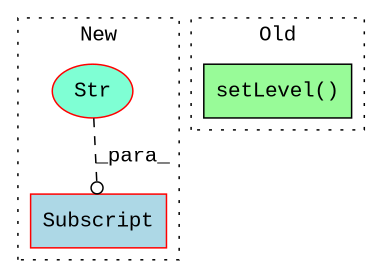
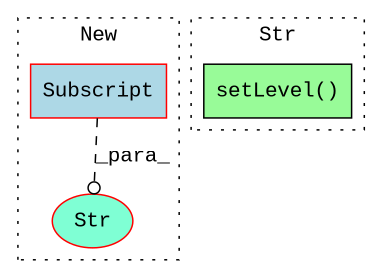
cluster "Old": label "Old" -> "Str"
edge "Str" -> "Subscript": reversed
